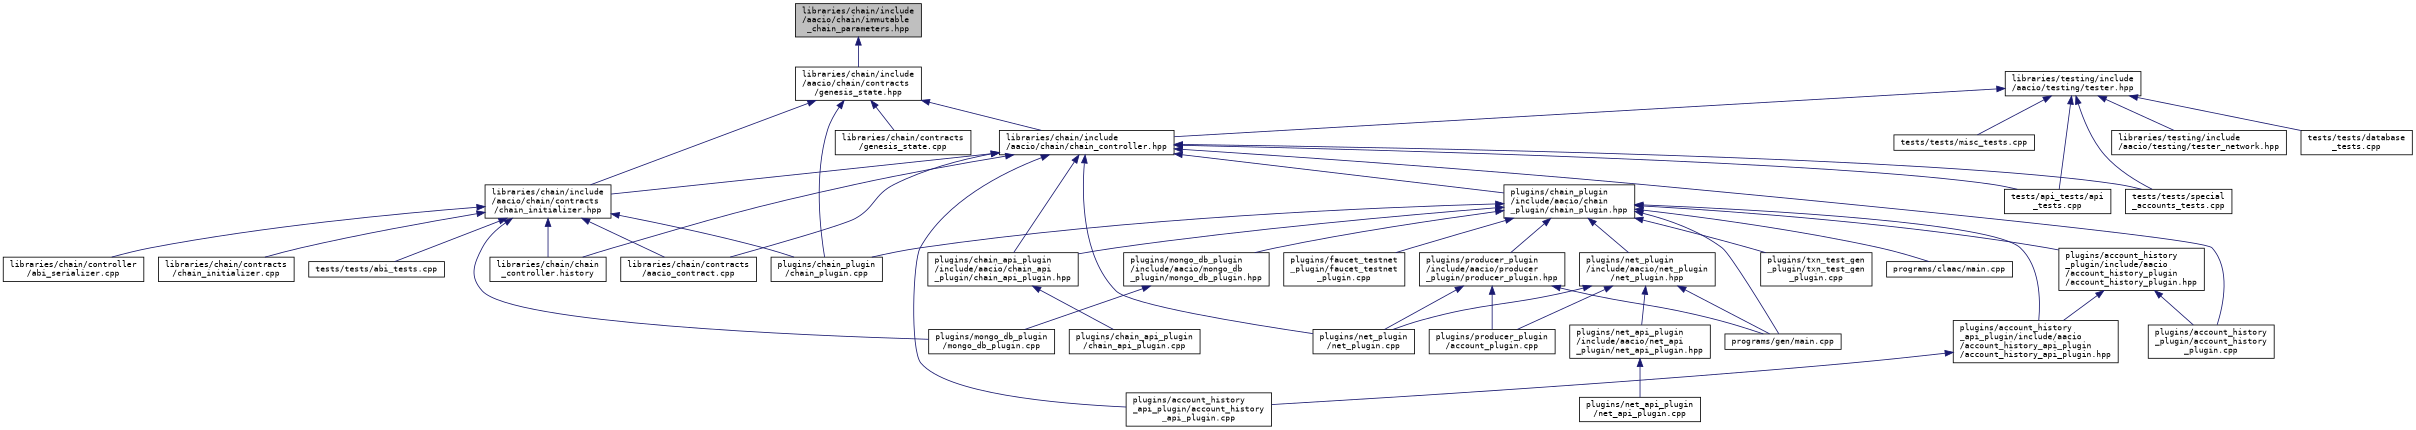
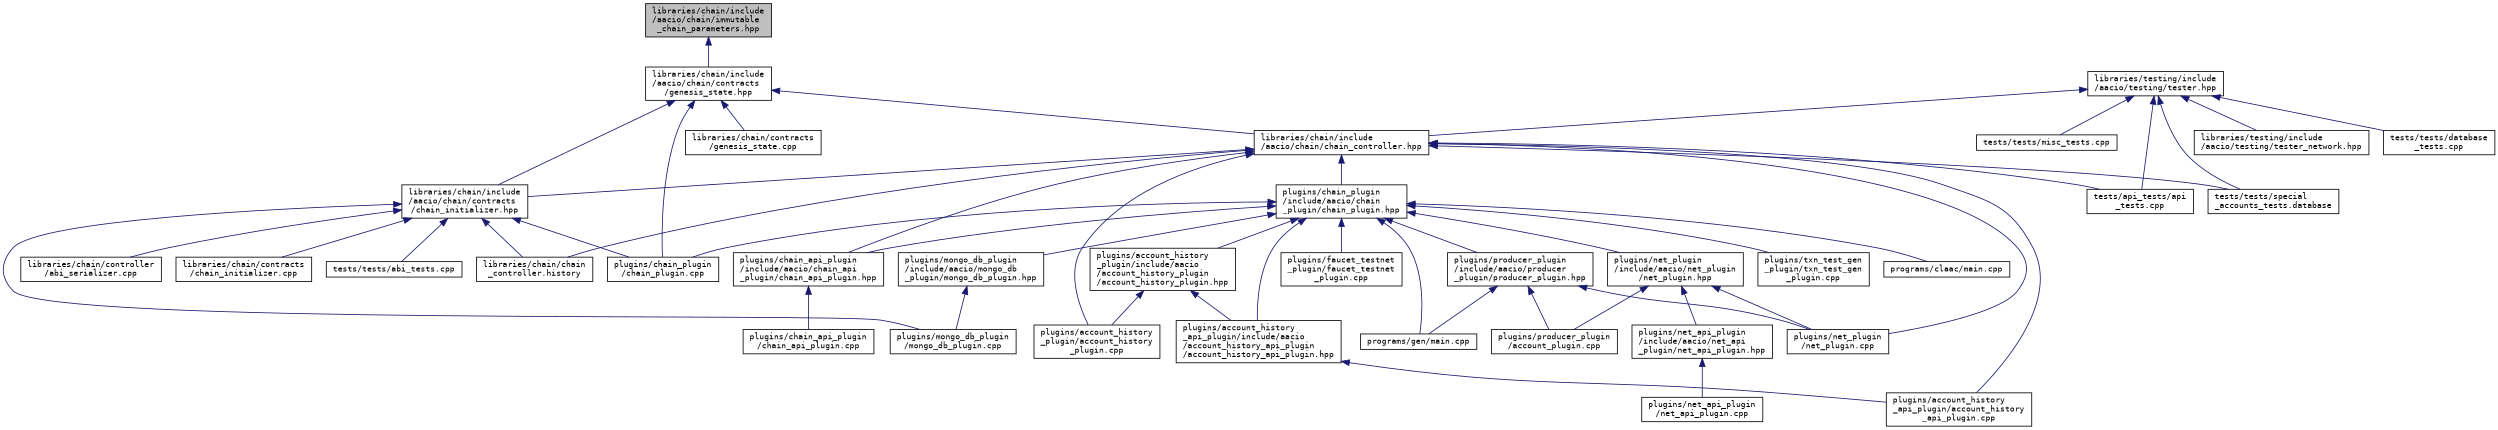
node "tests/tests/special _accounts_tests.cpp": label "tests/tests/special _accounts_tests.cpp" -> "tests/tests/special _accounts_tests.database"
node "libraries/chain/contracts /aacio_contract.cpp": removed
edge "programs/gen/main.cpp" -> "plugins/net_plugin /include/aacio/net_plugin /net_plugin.hpp": removed
